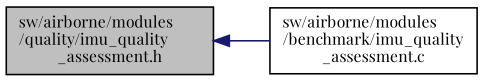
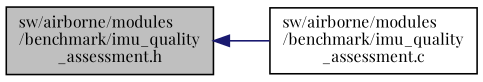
node "sw/airborne/modules /quality/imu_quality _assessment.h": label "sw/airborne/modules /quality/imu_quality _assessment.h" -> "sw/airborne/modules /benchmark/imu_quality _assessment.h"
